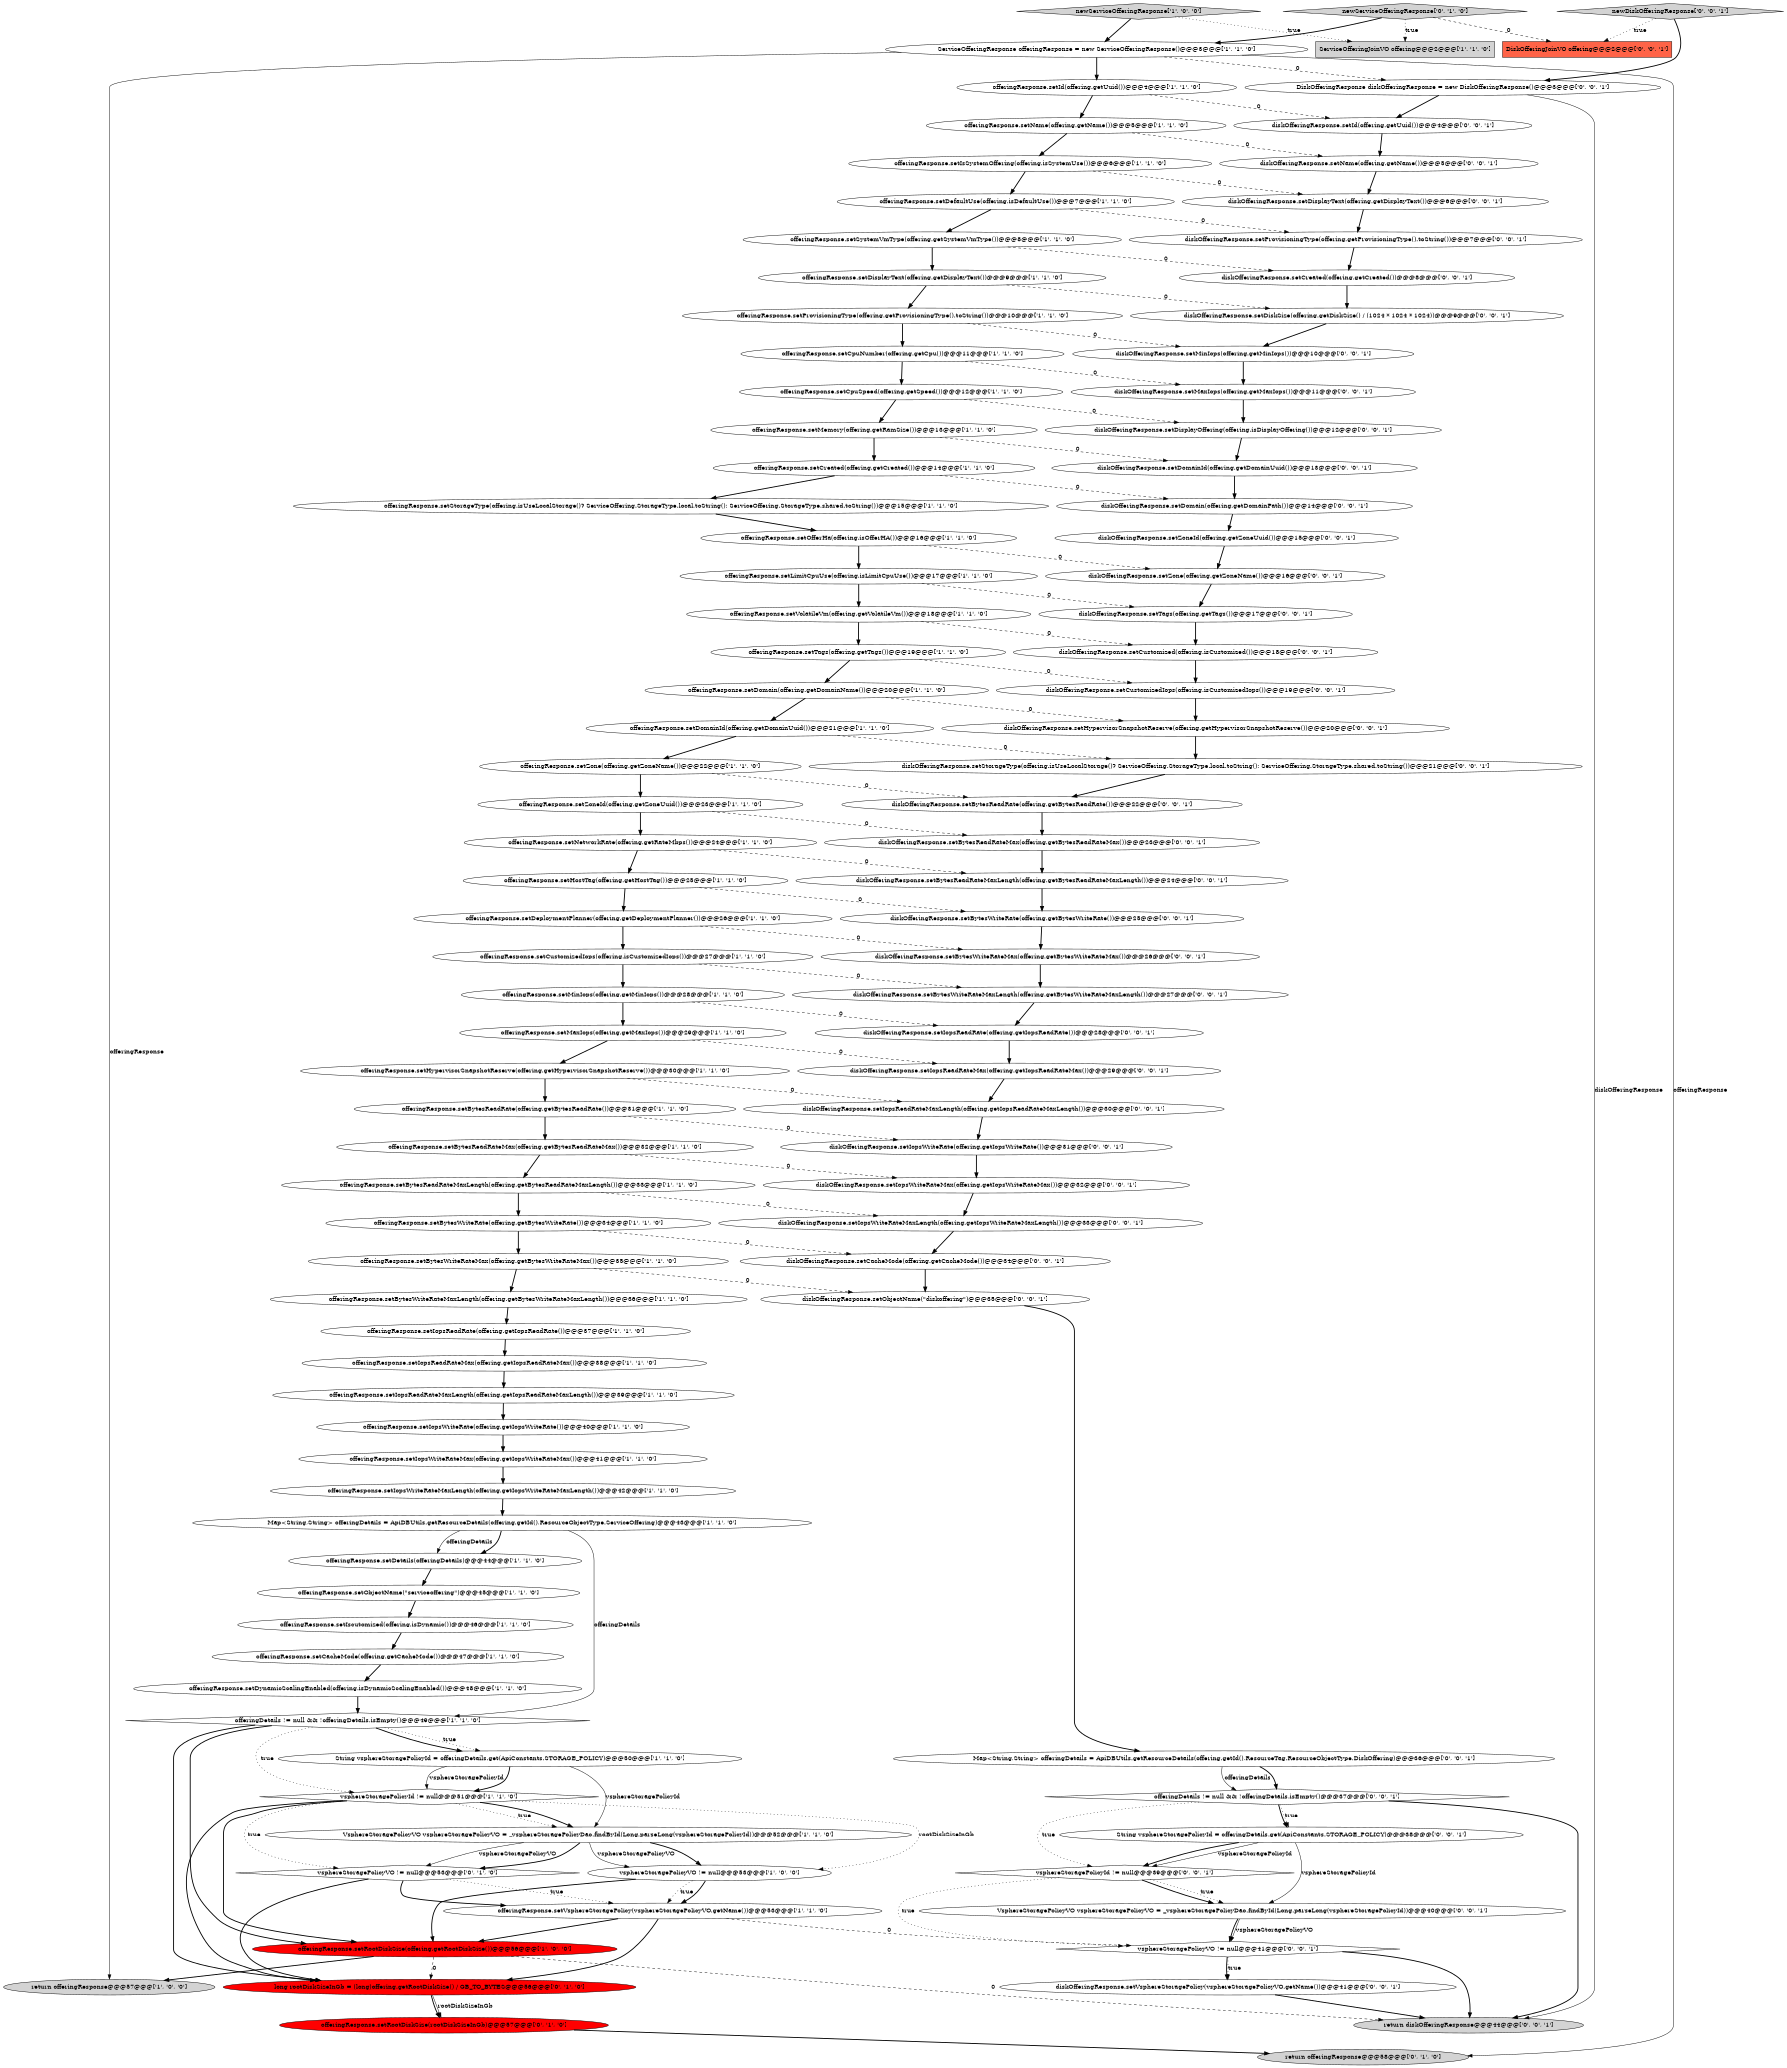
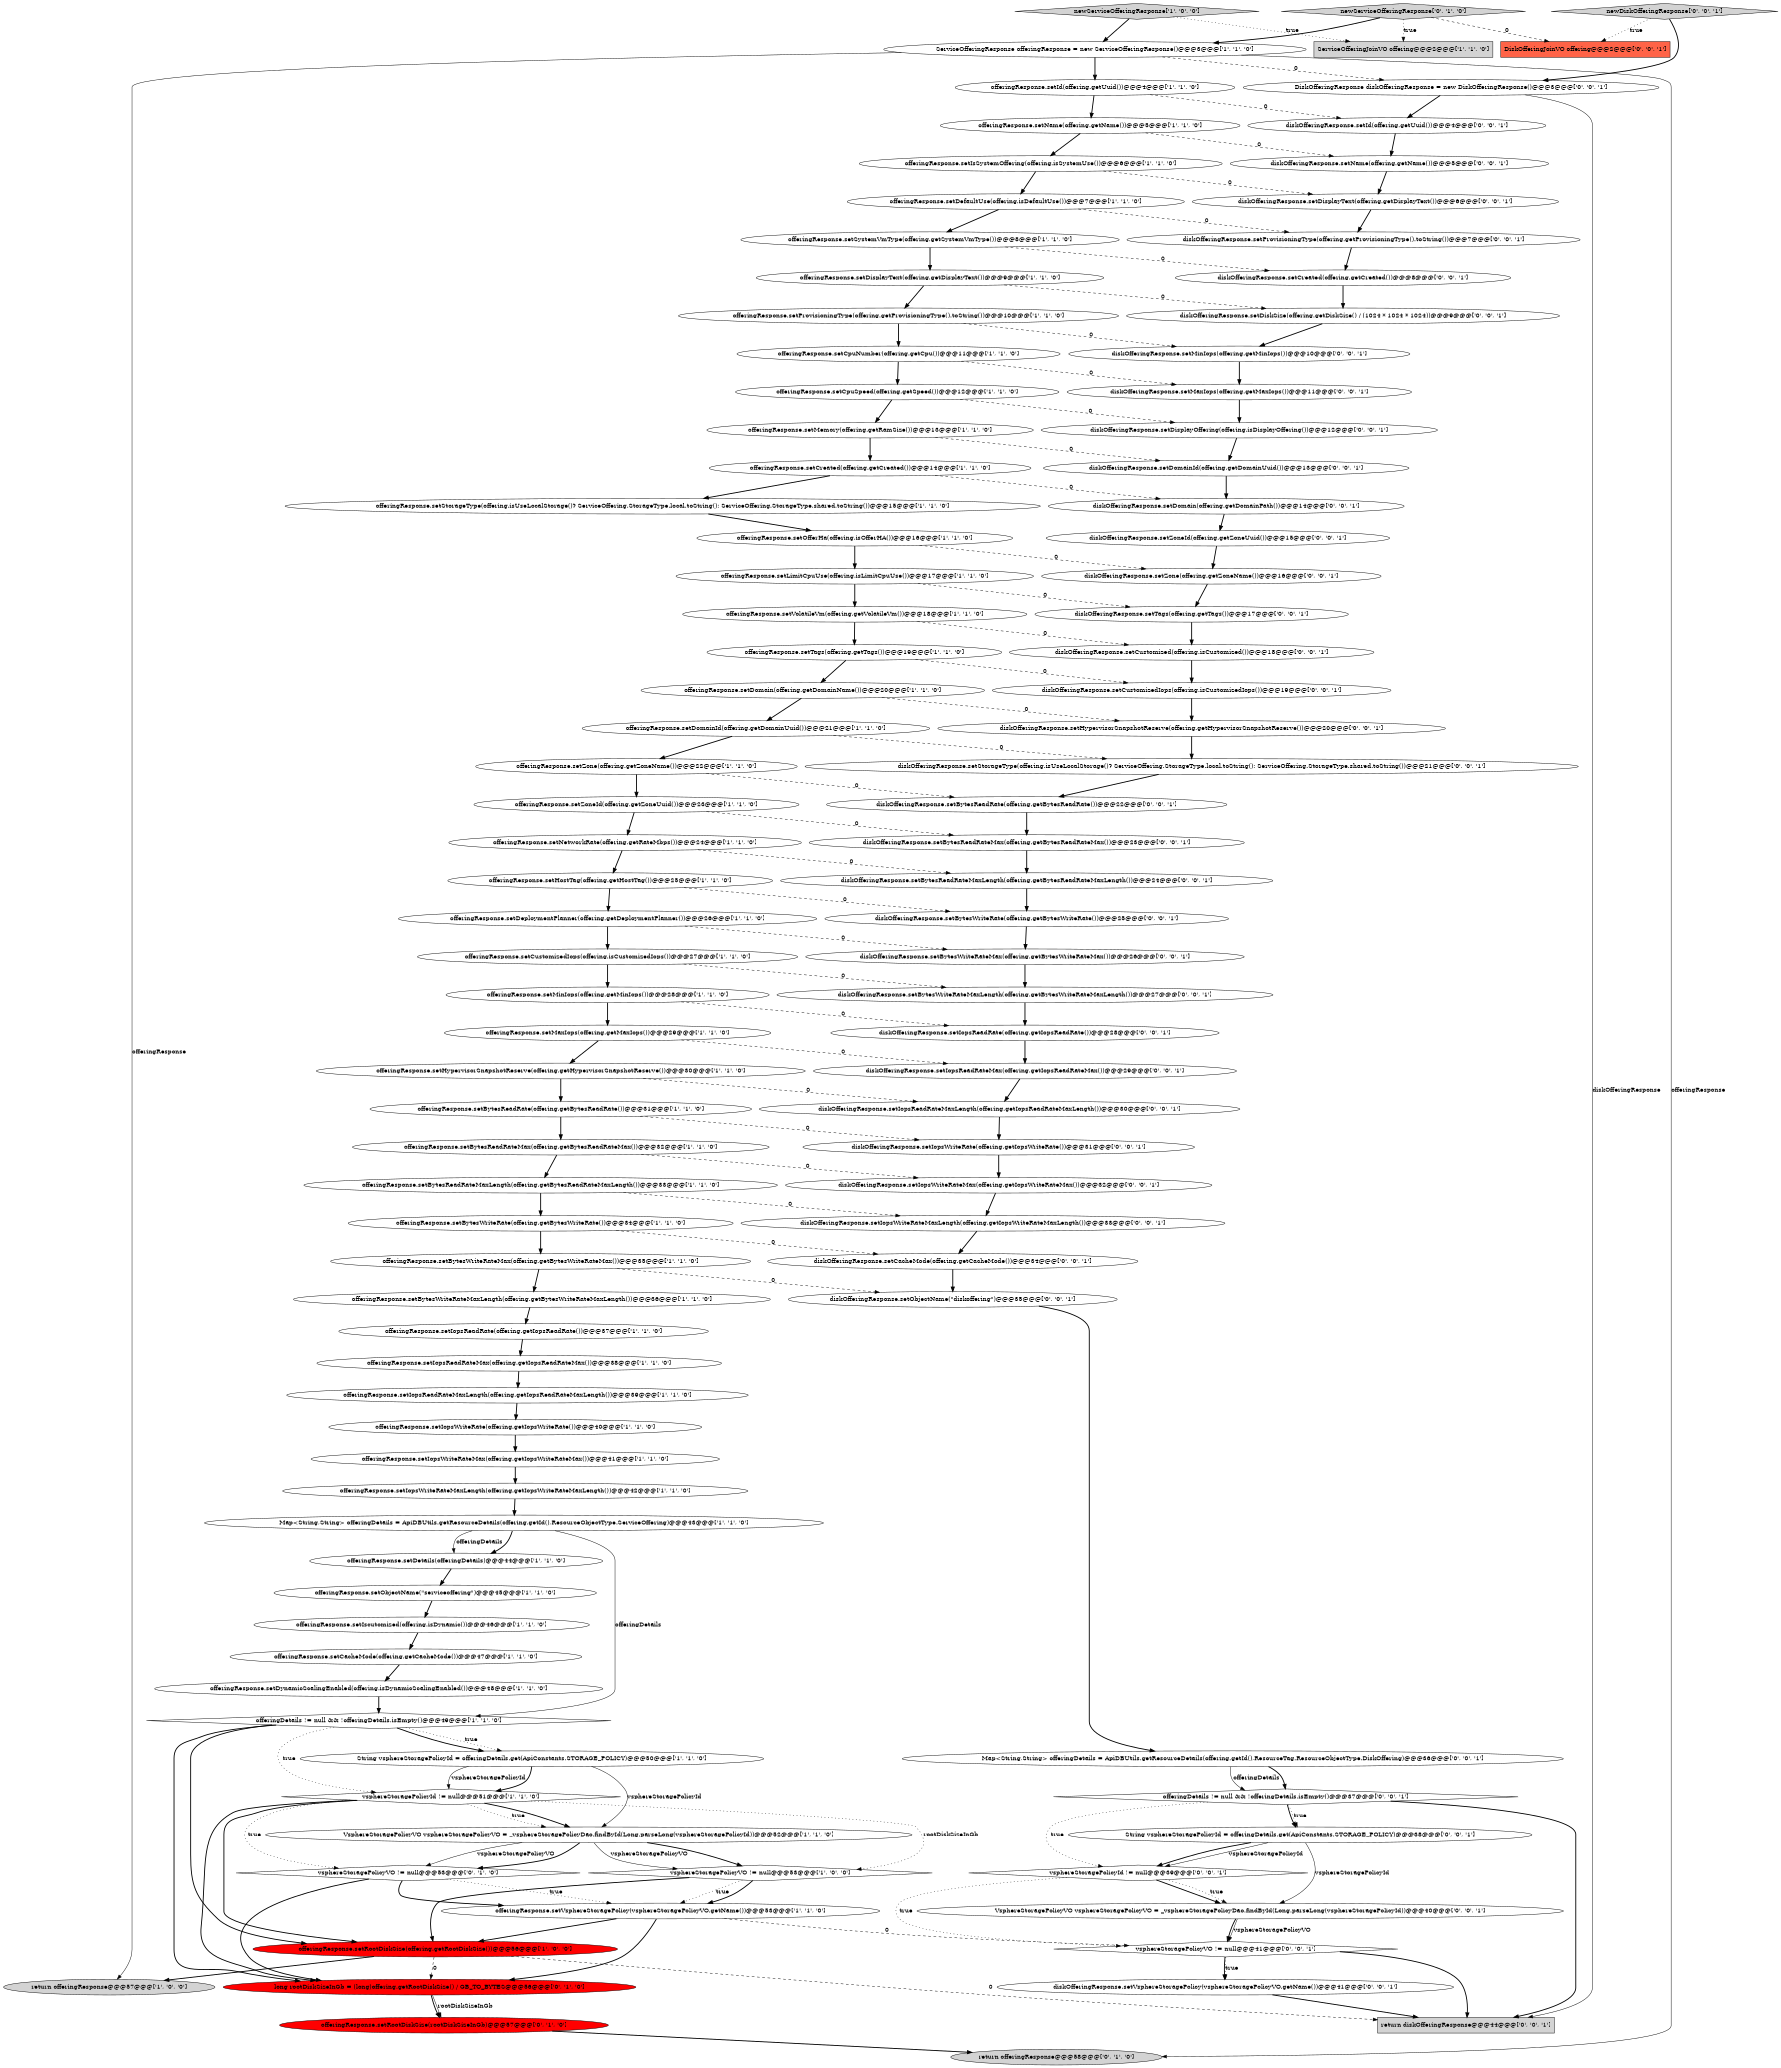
node "vsphereStoragePolicyVO != null@@@53@@@['1', '0', '0']": shape ellipse -> diamond
node "return diskOfferingResponse@@@44@@@['0', '0', '1']": shape ellipse -> box
